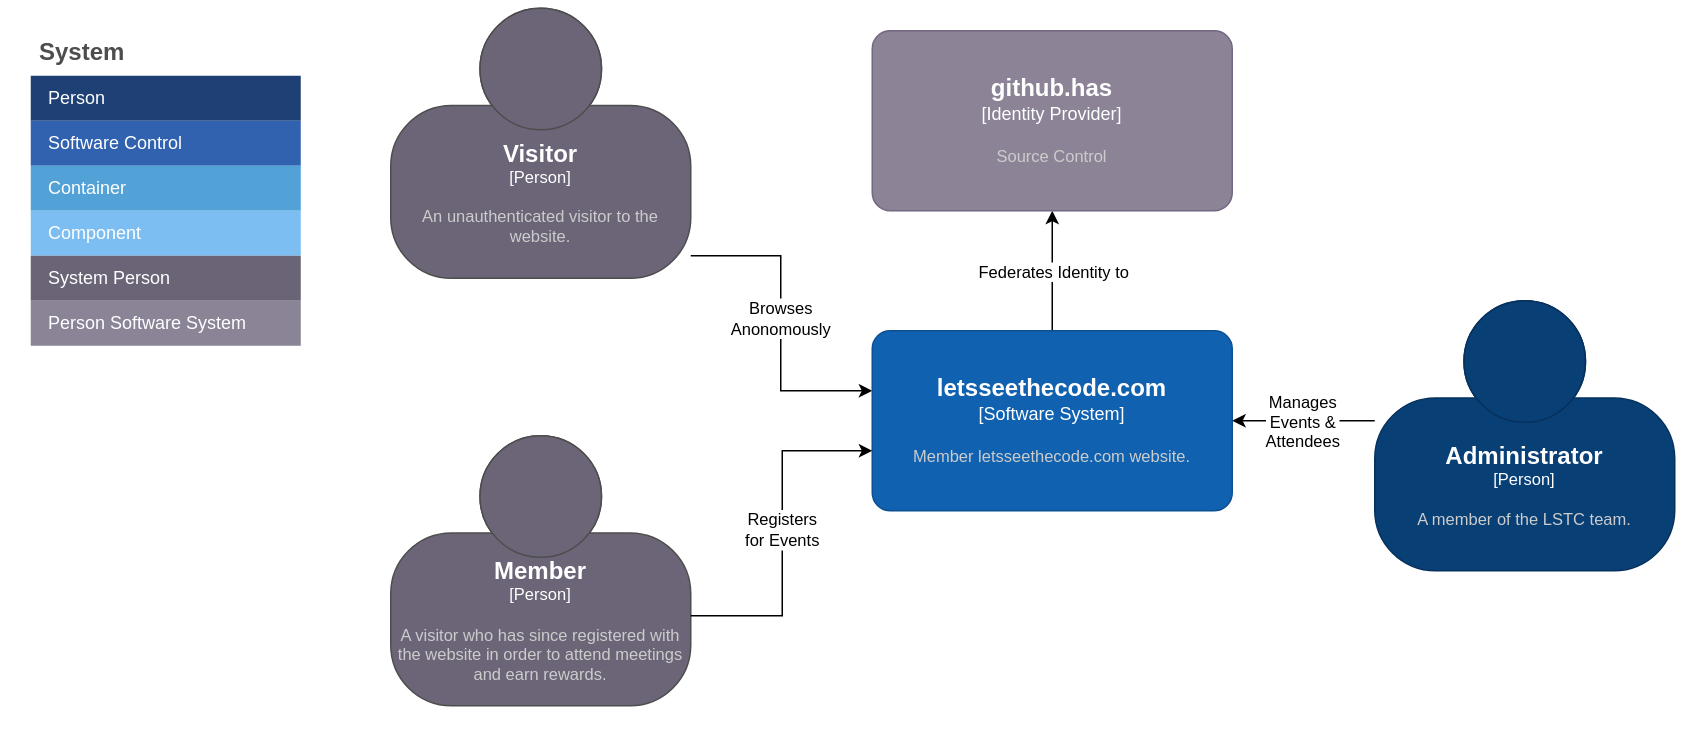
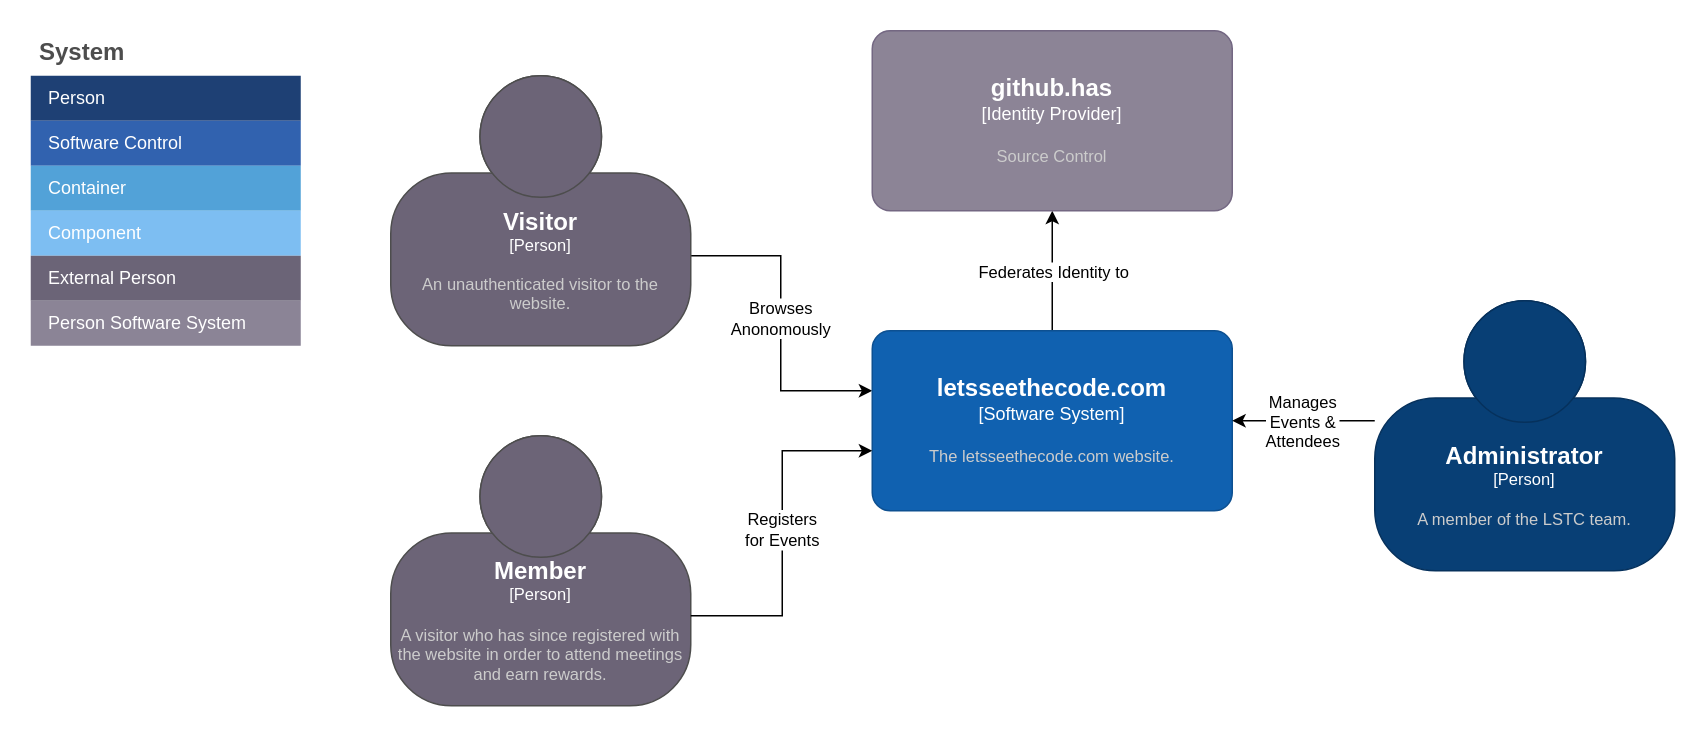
node "Visitor [Person] An unauthenticated visitor to the website.": moved (541, 143) -> (541, 211)
node "System Person": label "System Person" -> "External Person"
node "letsseethecode.com [Software System] Member letsseethecode.com website.": label "letsseethecode.com [Software System] Member letsseethecode.com website." -> "letsseethecode.com [Software System] The letsseethecode.com website."
